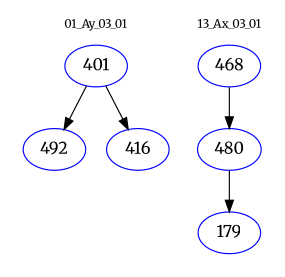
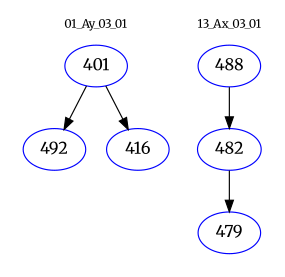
node "468": label "468" -> "488"
node "480": label "480" -> "482"
node "179": label "179" -> "479"
